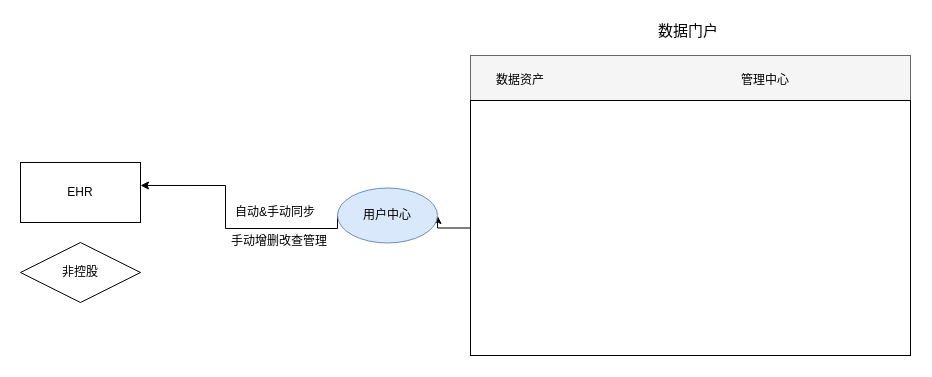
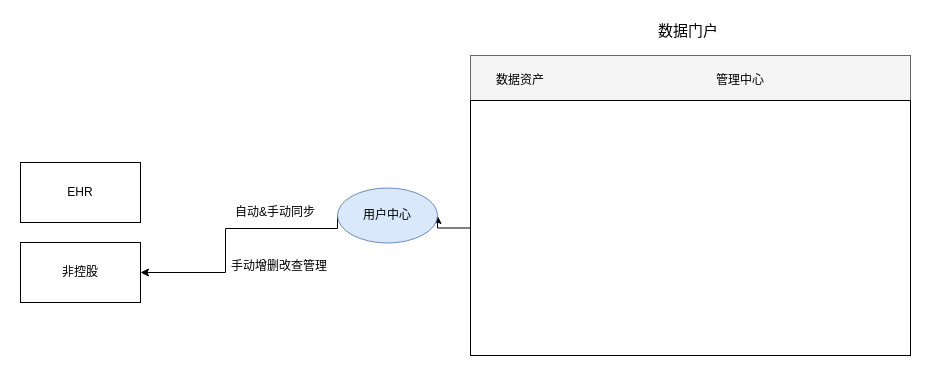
node "管理中心": moved (766, 81) -> (741, 81)
edge "用户中心" -> "EHR": removed
node "手动增删改查管理": moved (280, 242) -> (280, 267)
node "非控股": shape diamond -> rectangle
edge "用户中心" -> "非控股": added
